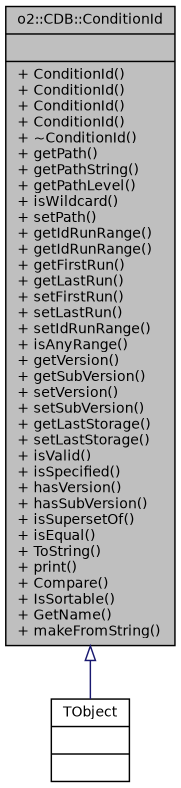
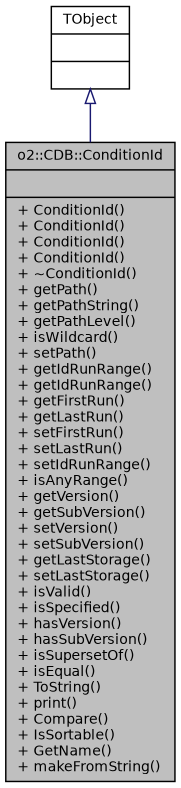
edge "TObject" -> "o2::CDB::ConditionId": reversed
